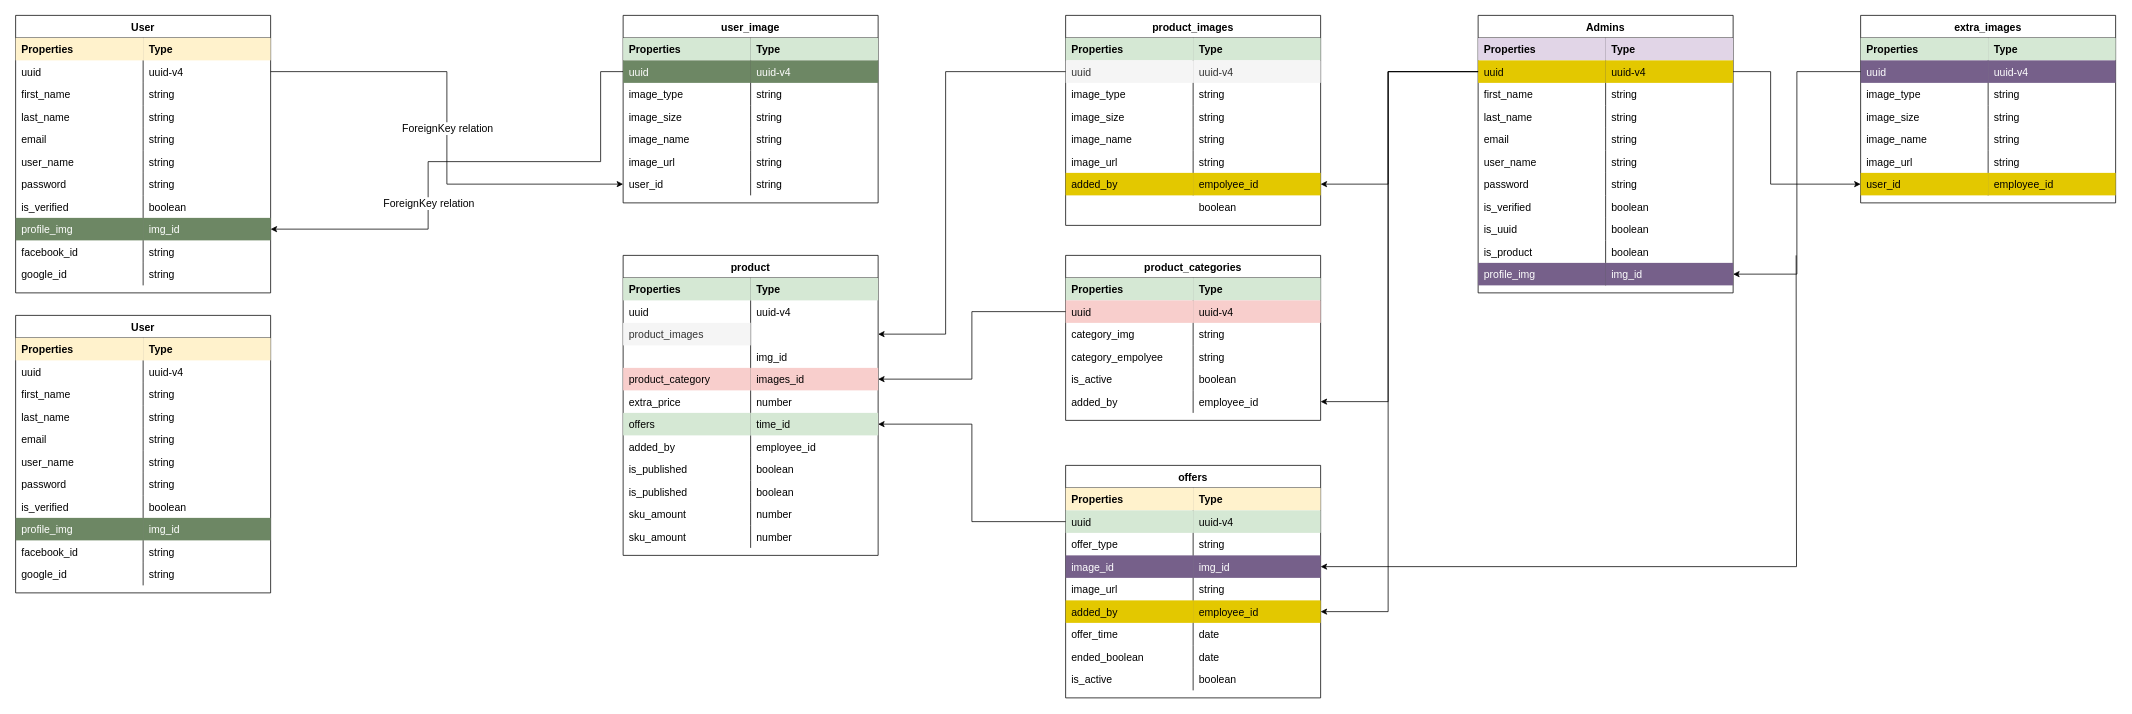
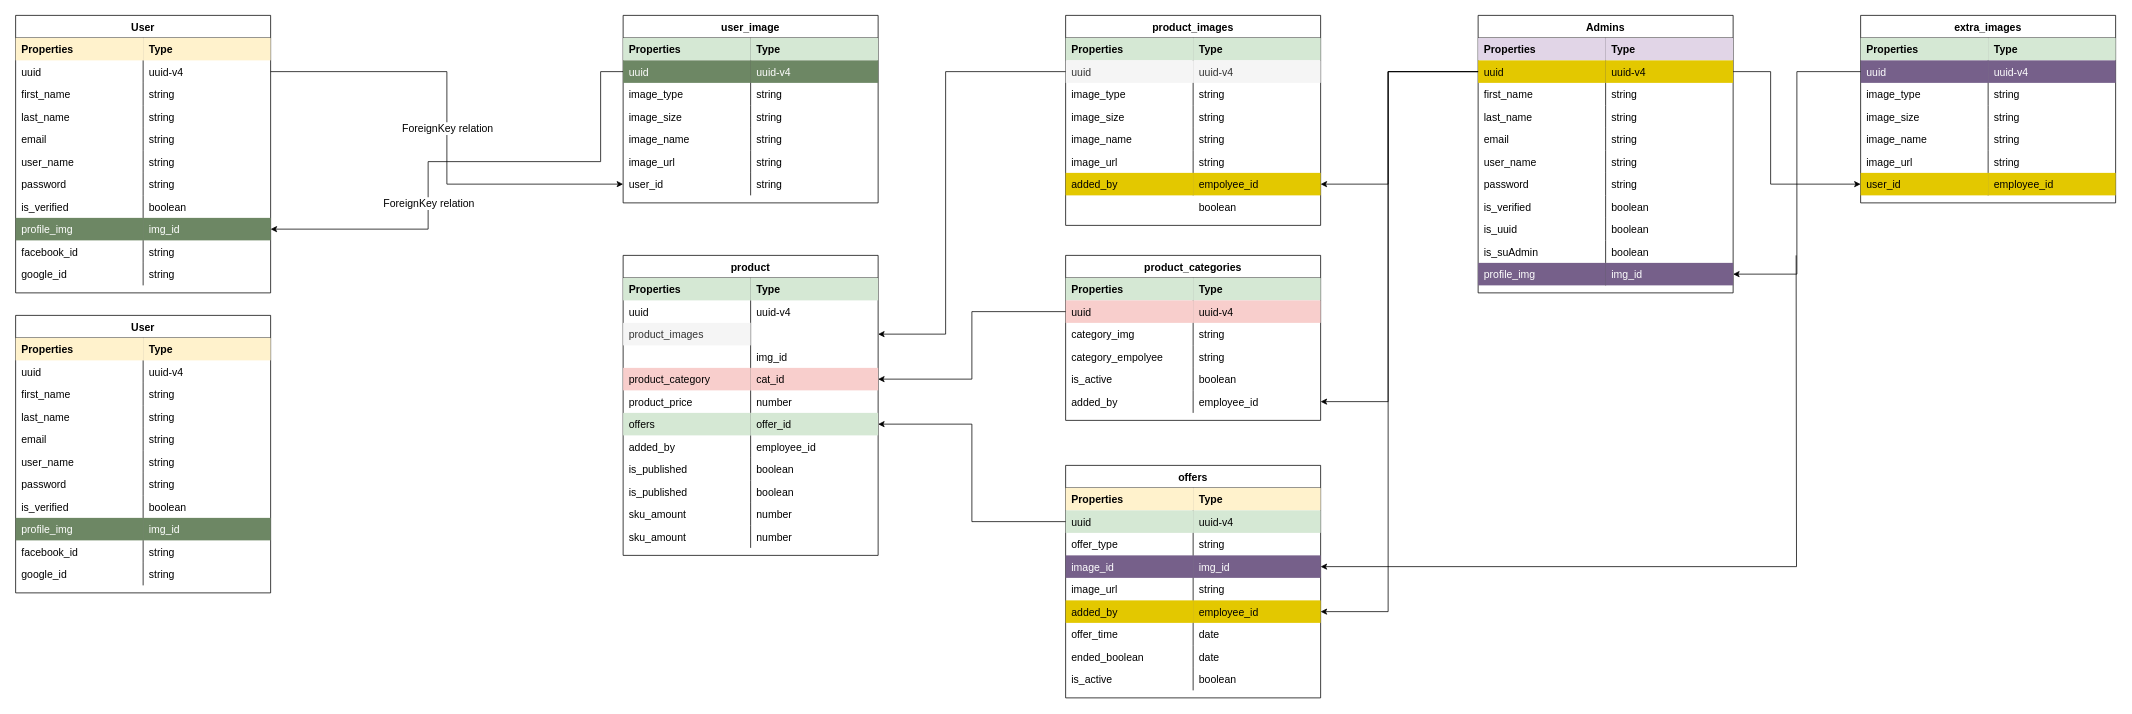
node "is_product": label "is_product" -> "is_suAdmin"
node "images_id": label "images_id" -> "cat_id"
node "extra_price": label "extra_price" -> "product_price"
node "time_id": label "time_id" -> "offer_id"
